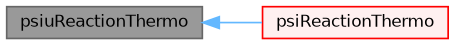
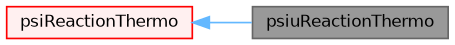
edge "psiReactionThermo" -> "psiuReactionThermo": reversed
